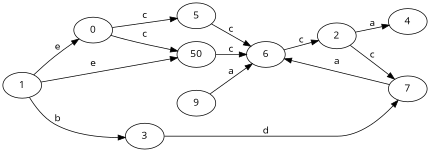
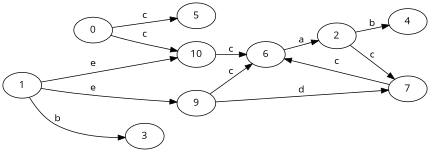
edge "2" -> "4": label "a" -> "b"
edge "5" -> "6": removed, label "c"
edge "6" -> "2": label "c" -> "a"
node "50": label "50" -> "10"
edge "1" -> "0": now "1" -> "9"
edge "7" -> "6": label "a" -> "c"
edge "9" -> "6": label "a" -> "c"
edge "3" -> "7": now "9" -> "7"
